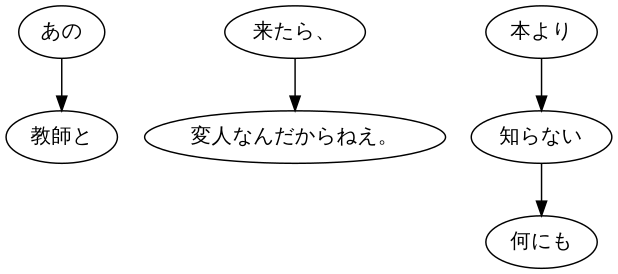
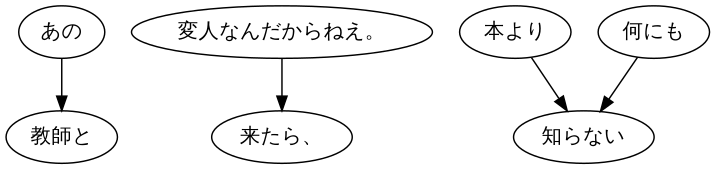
edge "来たら、" -> "変人なんだからねえ。": reversed
edge "知らない" -> "何にも": reversed
